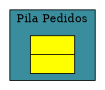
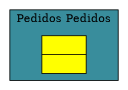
cluster "Pila Pedidos": label "Pila Pedidos" -> "Pedidos Pedidos"
